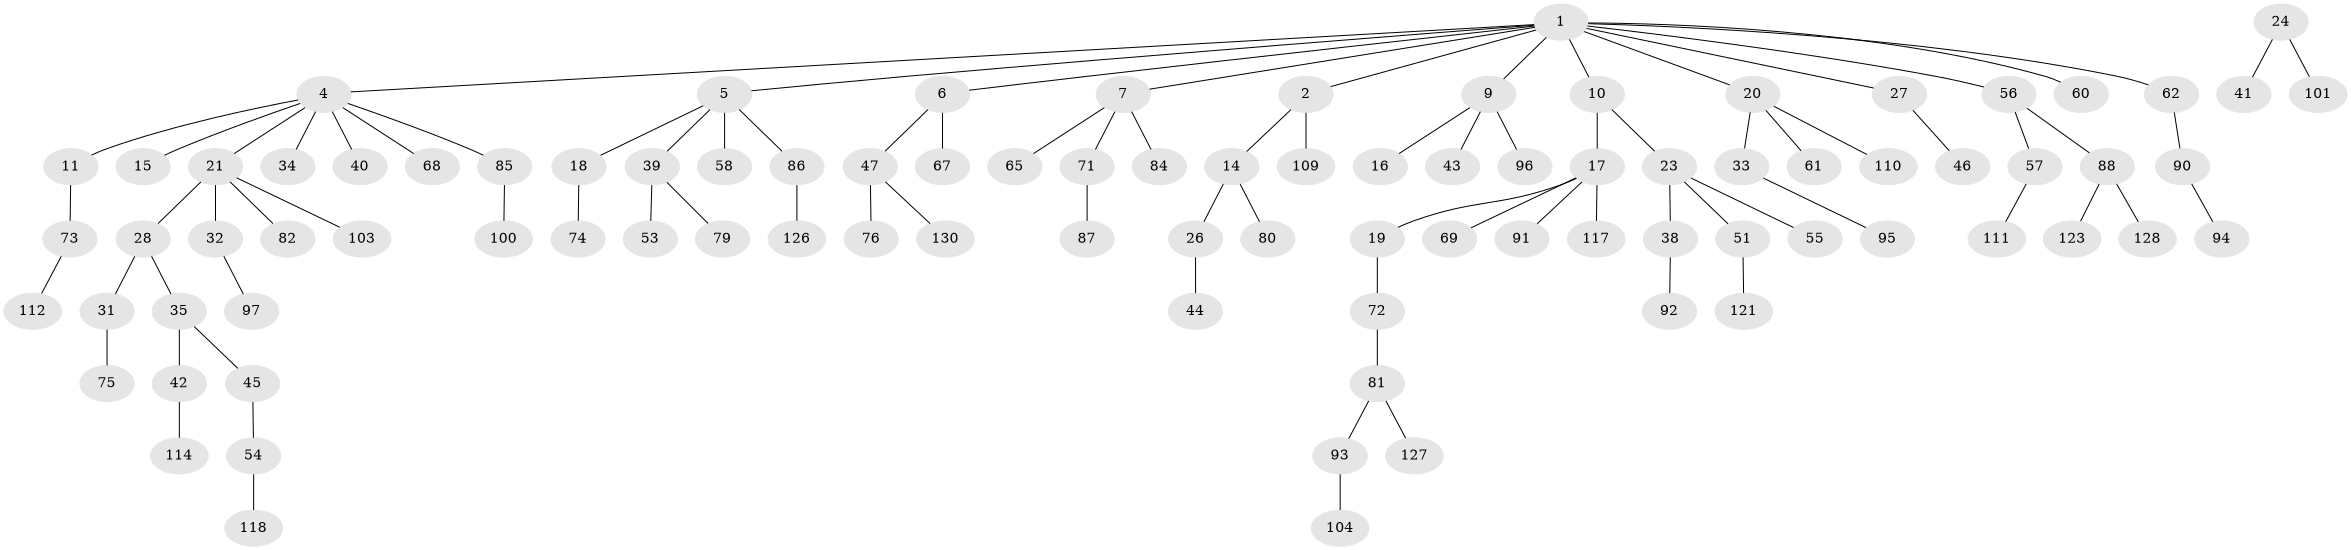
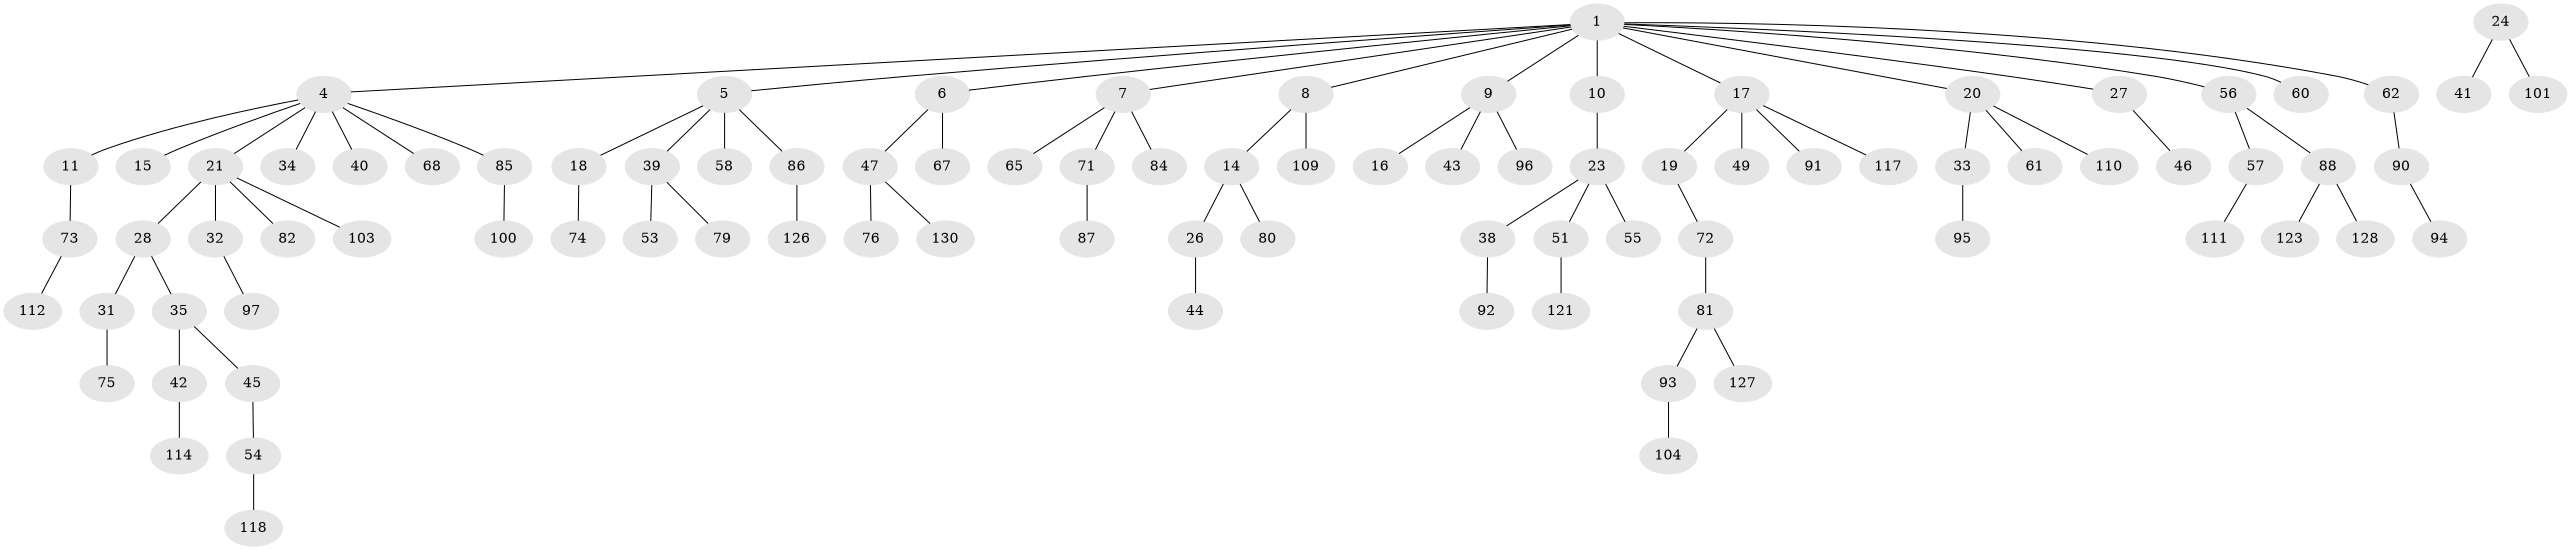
node "2": label "2" -> "8"
edge "10" -- "17": now "1" -- "17"
node "69": label "69" -> "49"
